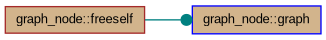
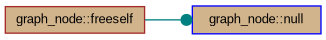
node "graph_node::graph": label "graph_node::graph" -> "graph_node::null"
